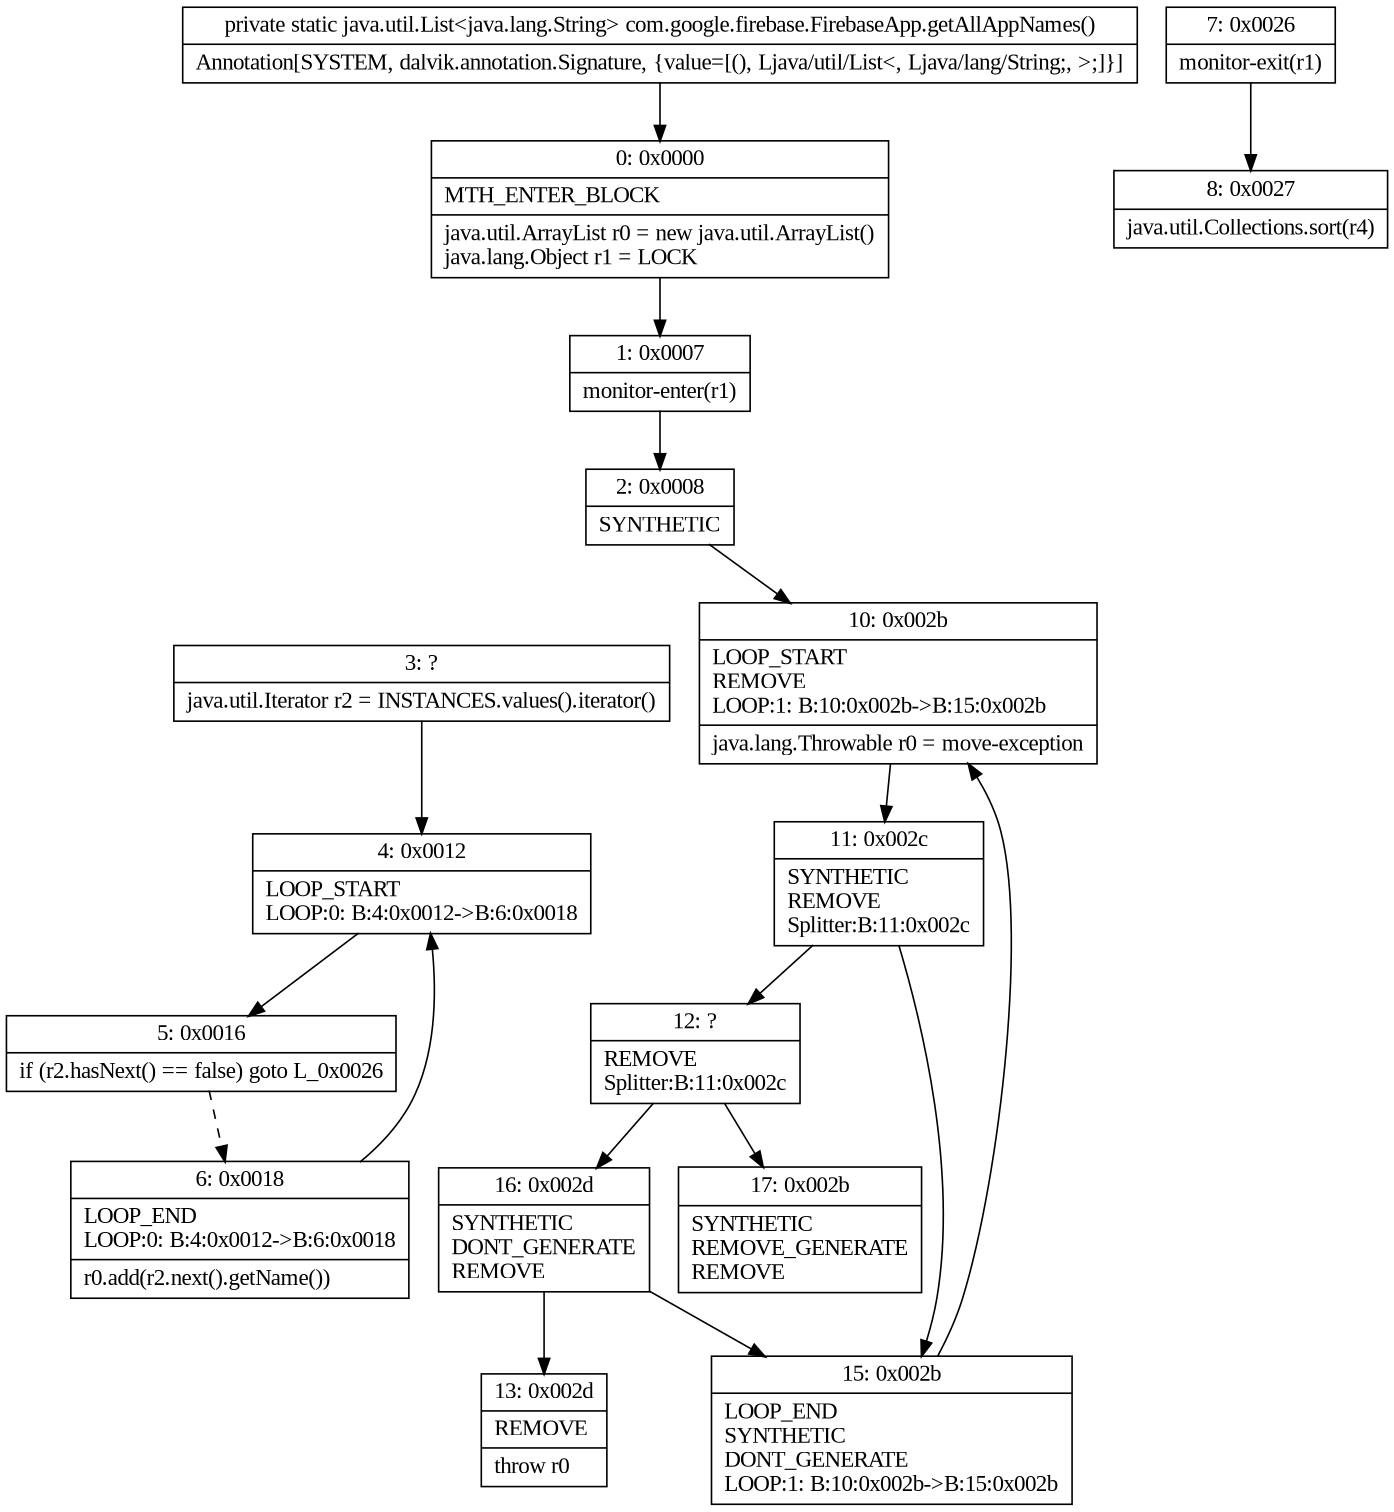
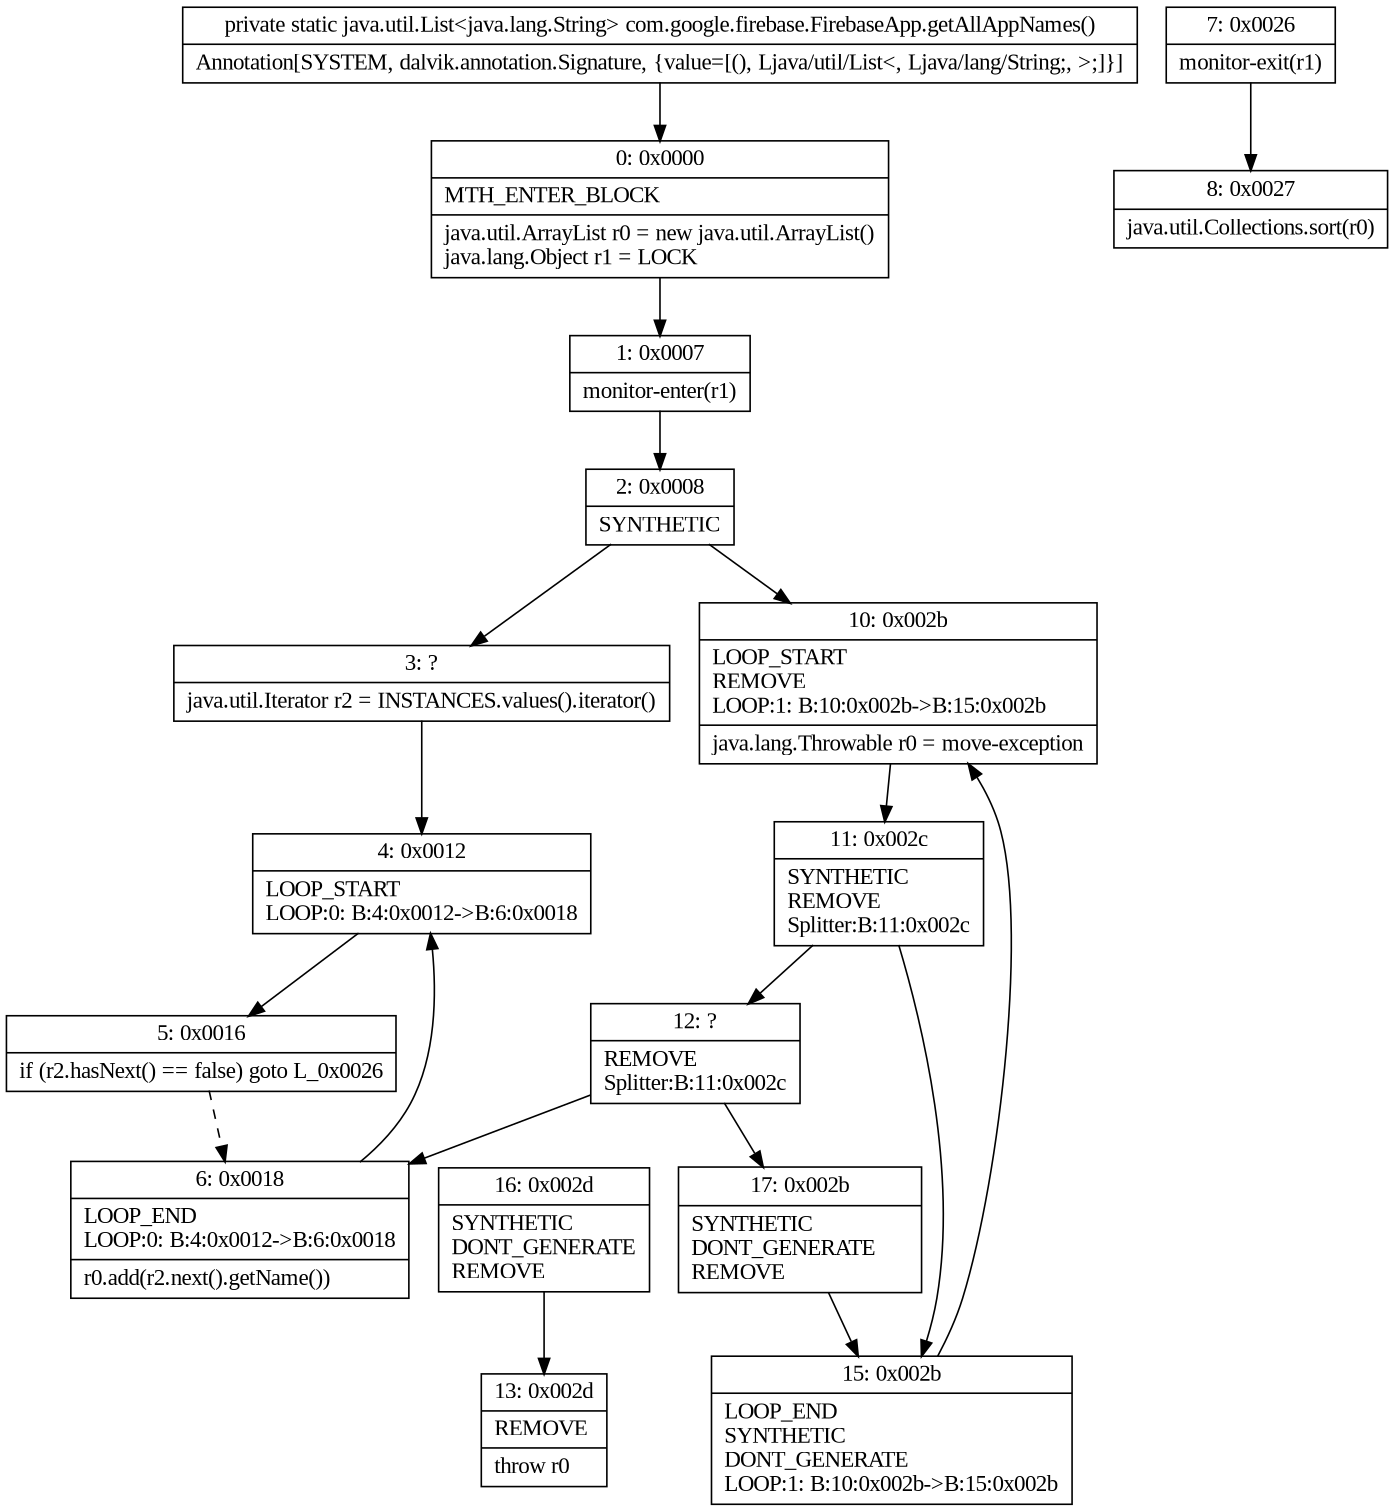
node "8: 0x0027": text "java.util.Collections.sort(r4)" -> "java.util.Collections.sort(r0)"
edge "2: 0x0008" -> "3: ?": added
edge "12: ?" -> "16: 0x002d": now "12: ?" -> "6: 0x0018"
node "17: 0x002b": text "REMOVE_GENERATE" -> "DONT_GENERATE"
edge "16: 0x002d" -> "15: 0x002b": now "17: 0x002b" -> "15: 0x002b"
